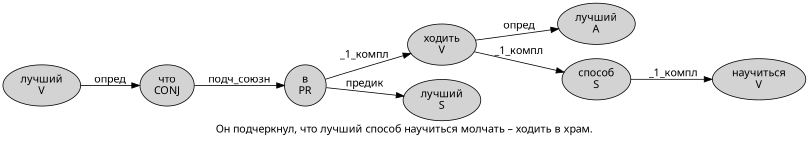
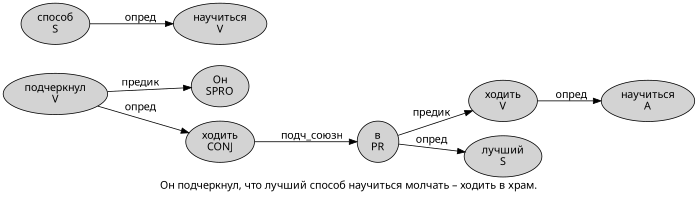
node "лучший A": label "лучший A" -> "научиться A"
edge "в PR" -> "ходить V": label "_1_компл" -> "предик"
edge "ходить V" -> "способ S": removed, label "_1_компл"
edge "способ S" -> "научиться V": label "_1_компл" -> "опред"
edge "в PR" -> "лучший S": label "предик" -> "опред"
node "лучший V": label "лучший V" -> "подчеркнул V"
node "что CONJ": label "что CONJ" -> "ходить CONJ"
node "Он SPRO": added
